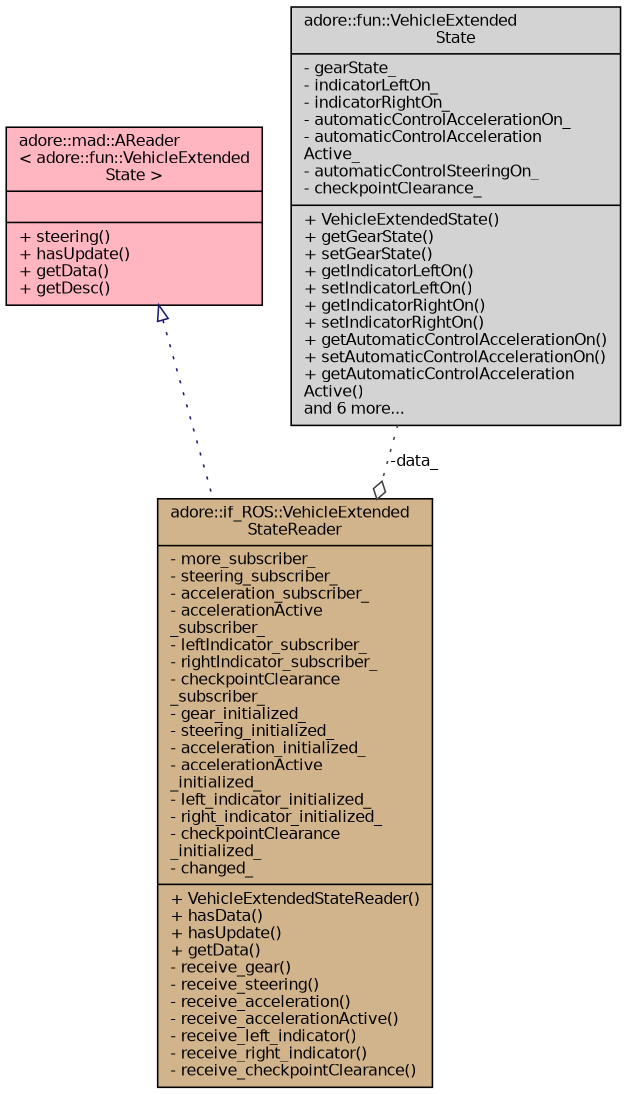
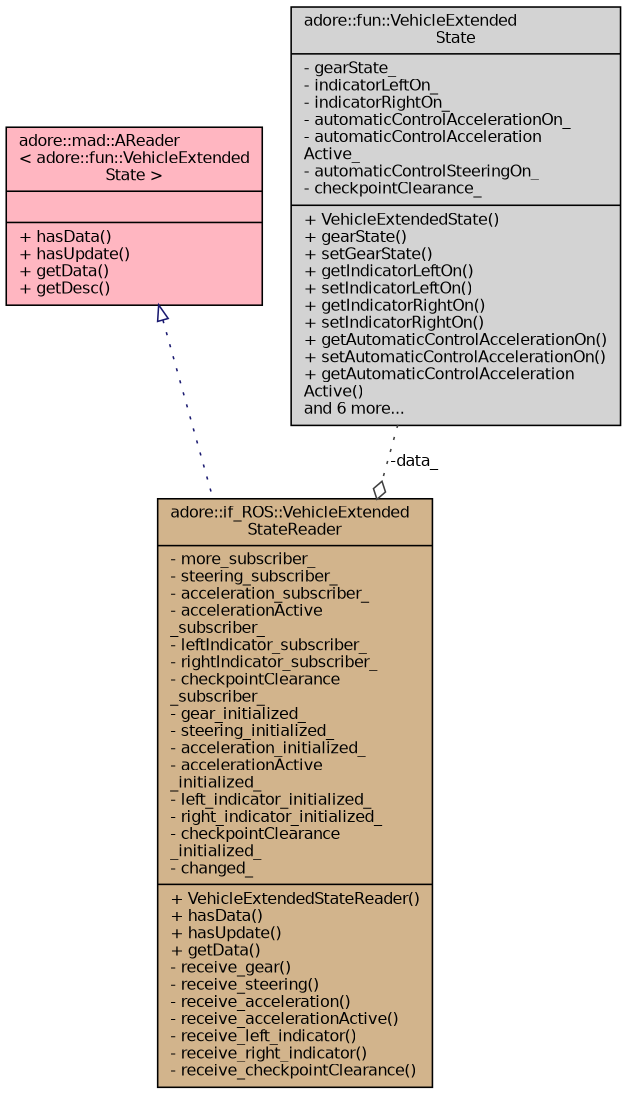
node "adore::mad::AReader": text "+ steering()" -> "+ hasData()"
node "adore::fun::VehicleExtended": text "+ getGearState()" -> "+ gearState()"
